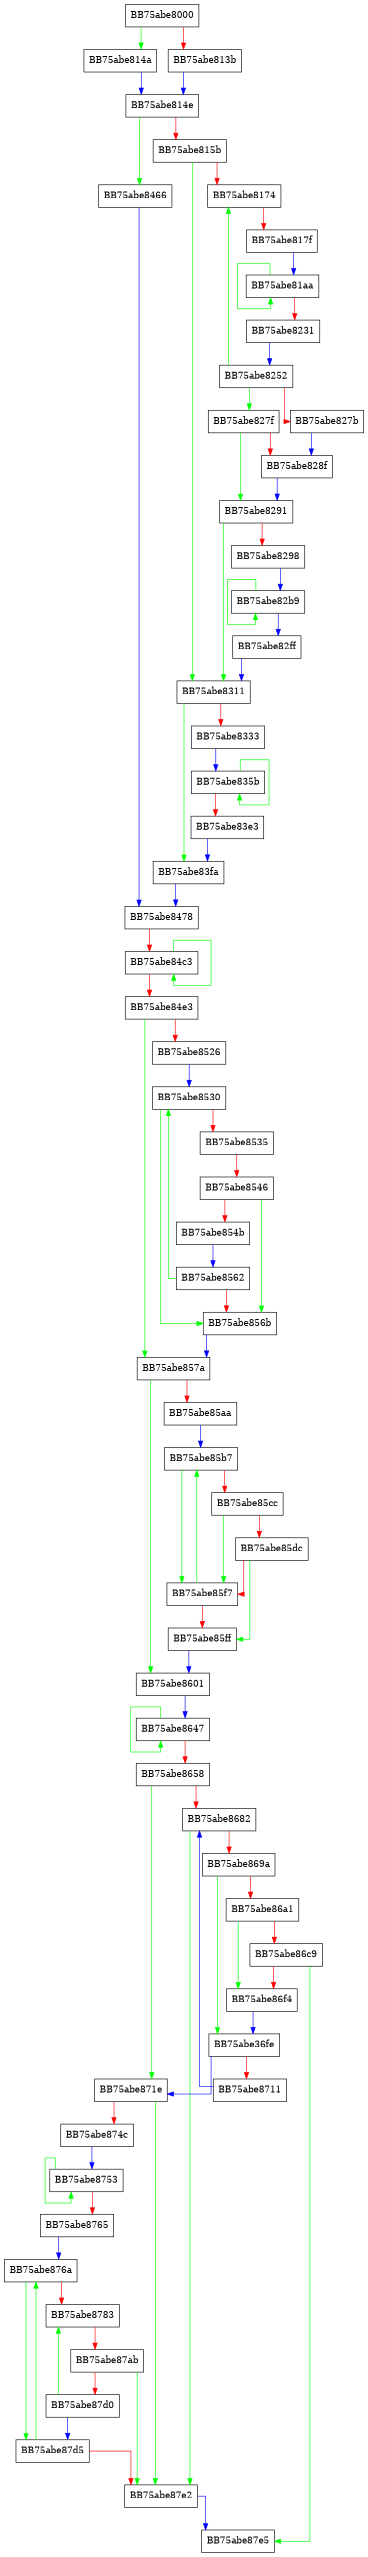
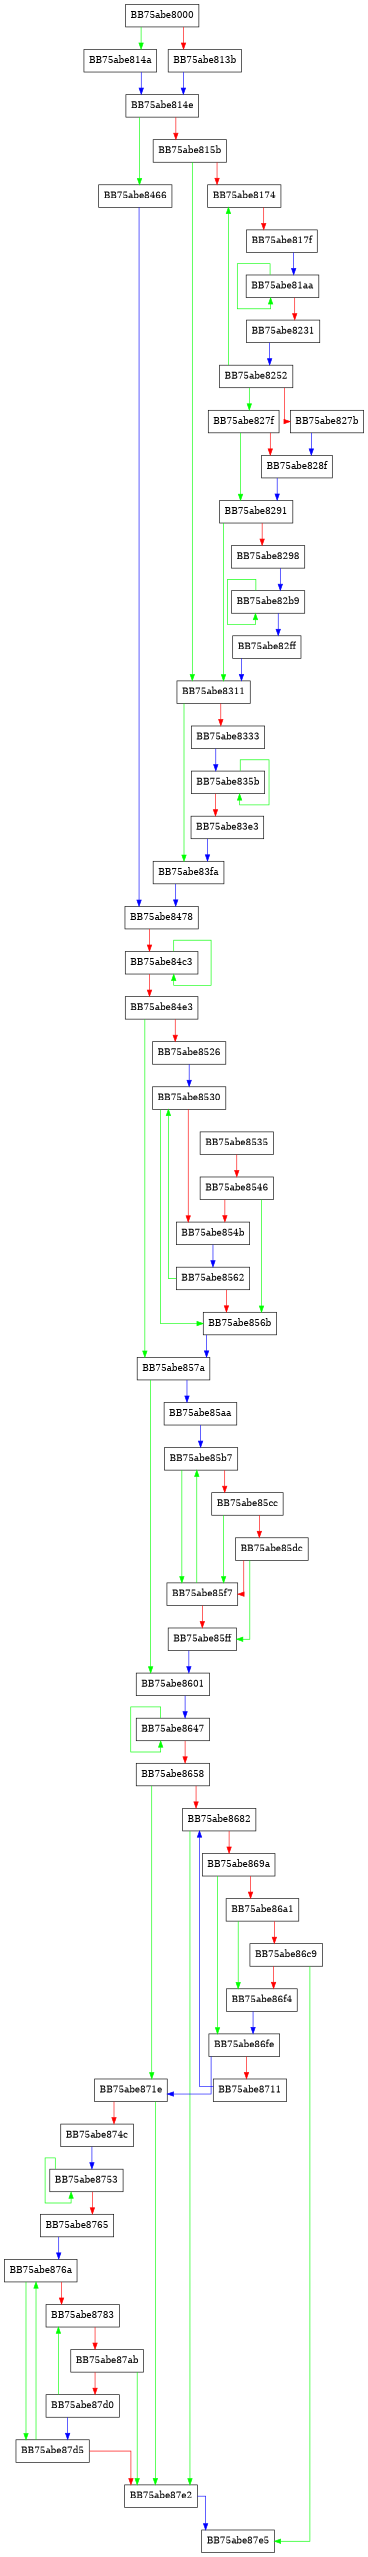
edge "BB75abe8530" -> "BB75abe8535": now "BB75abe8530" -> "BB75abe854b"
edge "BB75abe857a" -> "BB75abe85aa": color red -> blue
node "BB75abe36fe": label "BB75abe36fe" -> "BB75abe86fe"
